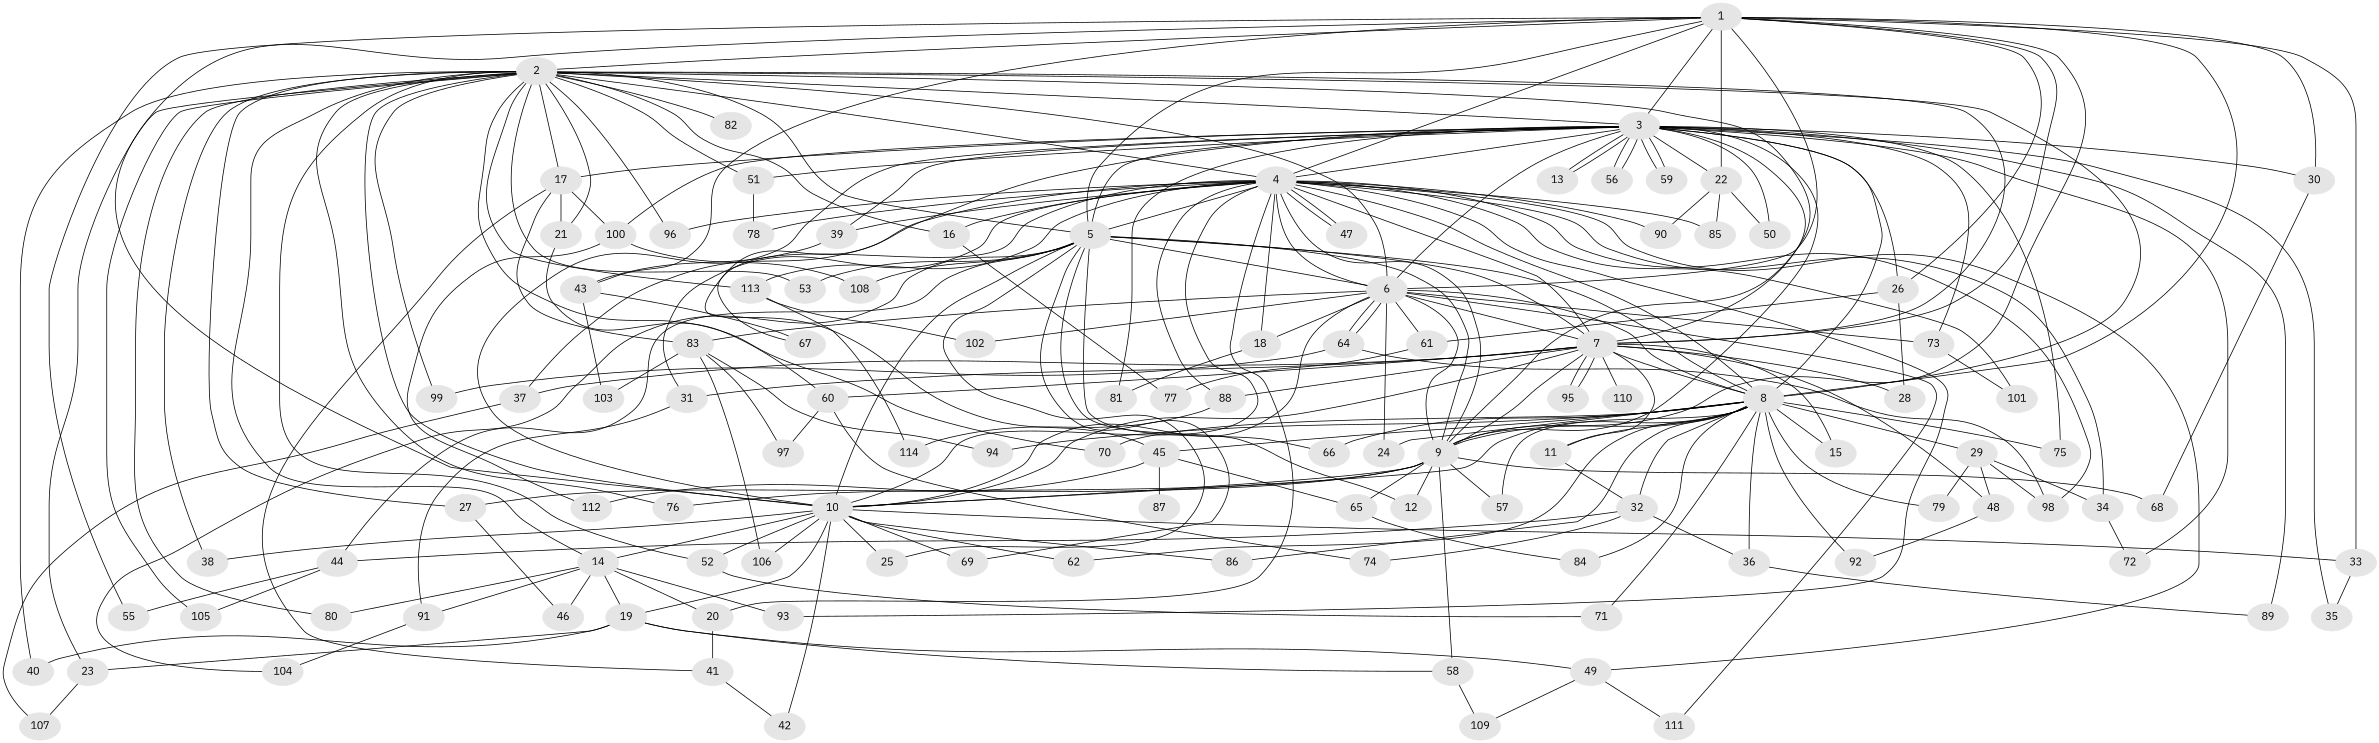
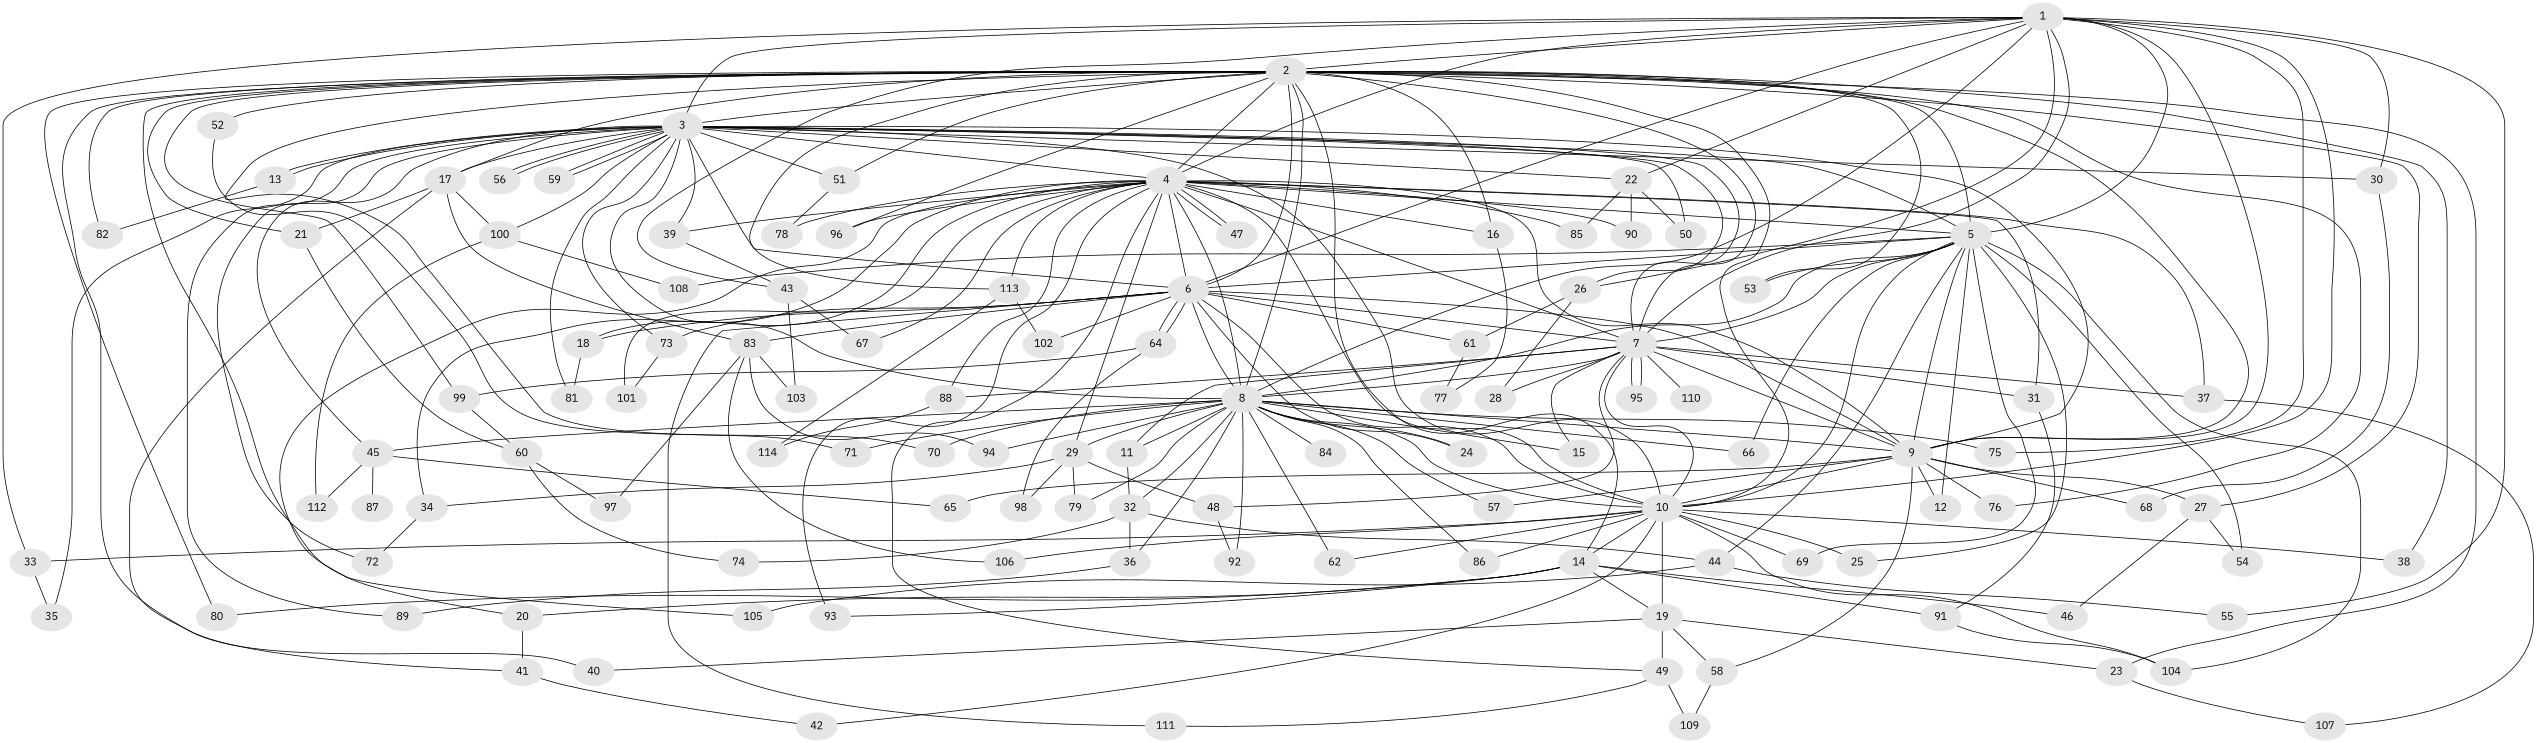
edge "3" -- "75": now "1" -- "75"
edge "13" -- "82": added
edge "4" -- "98": now "4" -- "29"
edge "7" -- "60": now "99" -- "60"
edge "10" -- "52": now "10" -- "104"
edge "65" -- "84": removed
node "54": added
